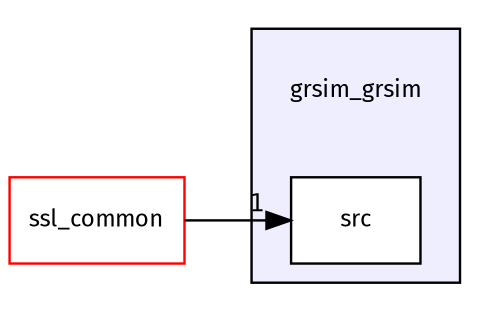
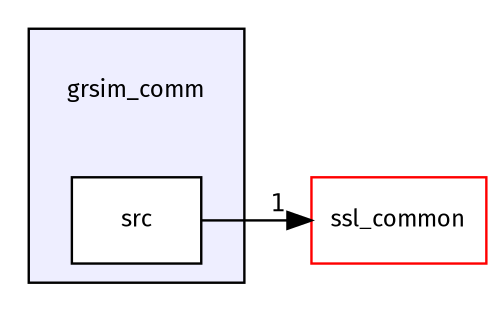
node "grsim_grsim": label "grsim_grsim" -> "grsim_comm"
edge "ssl_common" -> "src": reversed
